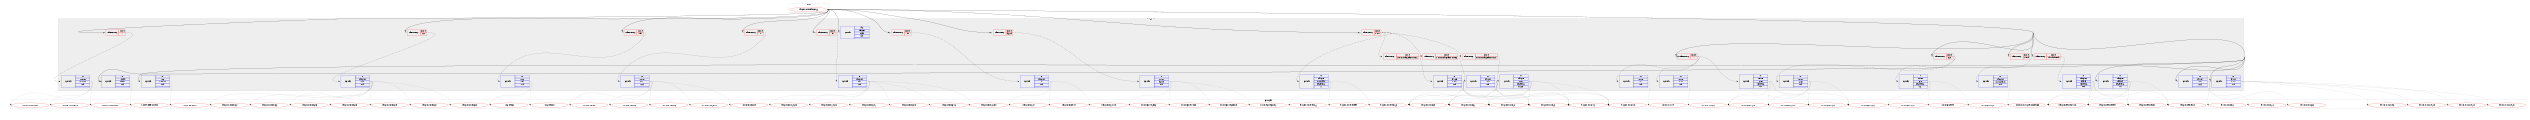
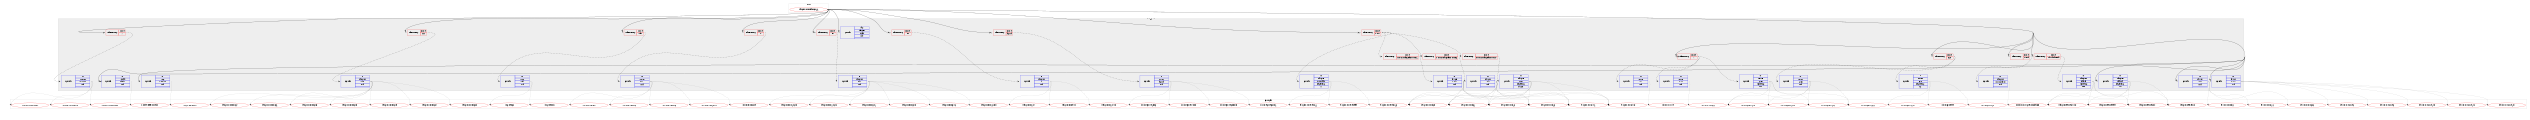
node "dev-libs/libxml2-2.9.6": added
